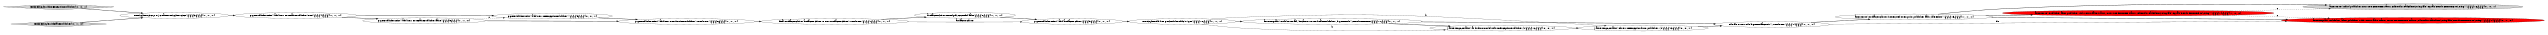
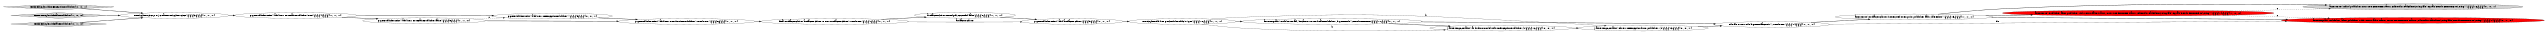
node "testFreestyleWithFalsePublisher['1', '0', '0']": added
